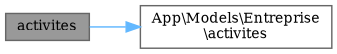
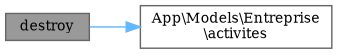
node "activites": label "activites" -> "destroy"
